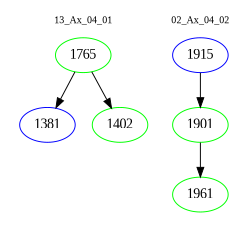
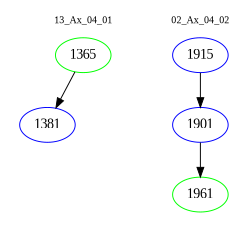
node "1765": label "1765" -> "1365"
node "1402": removed
node "1901": color green -> blue
